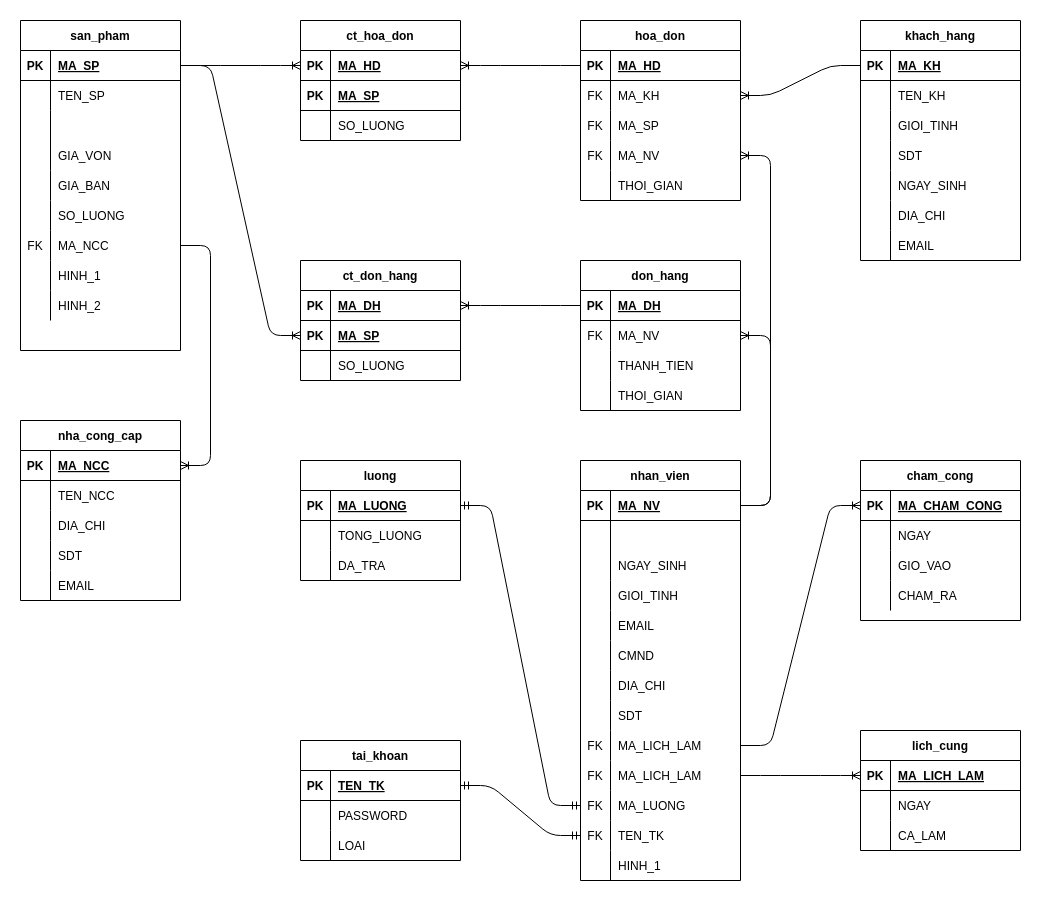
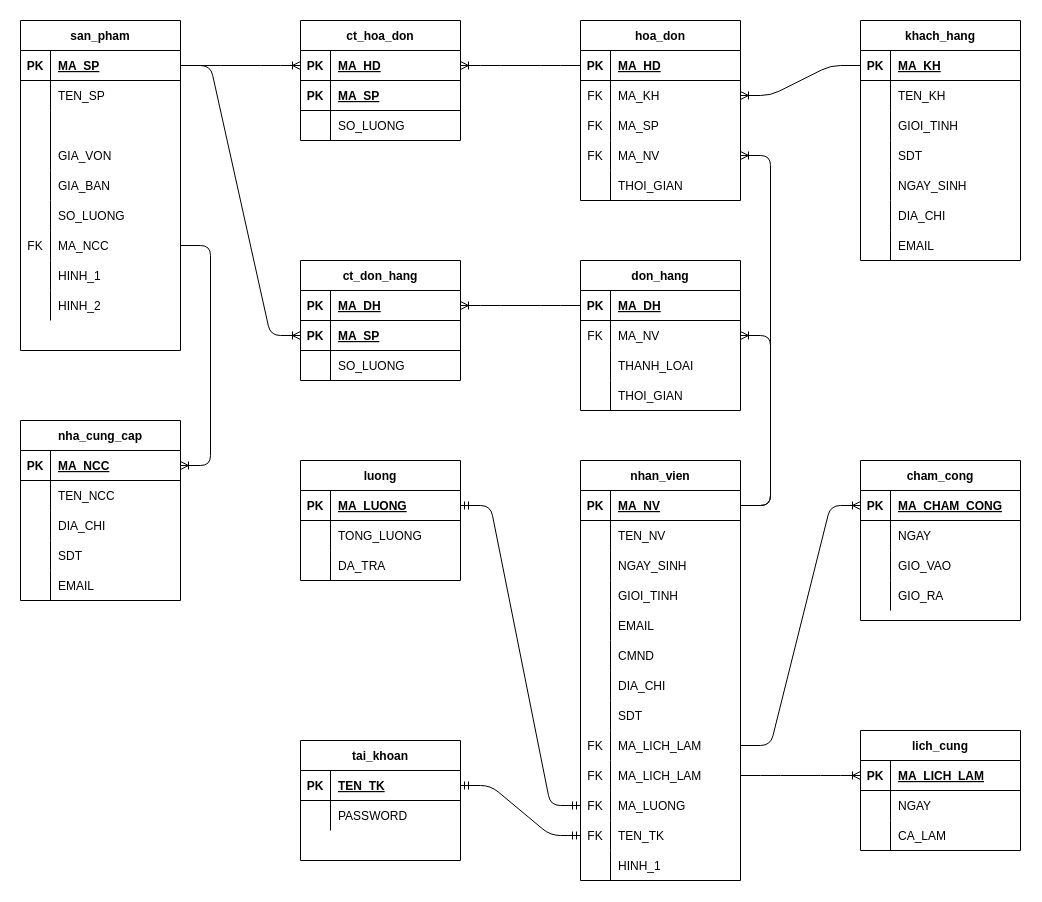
node "THANH_TIEN": label "THANH_TIEN" -> "THANH_LOAI"
node "nha_cong_cap": label "nha_cong_cap" -> "nha_cung_cap"
node "TEN_NV": added
node "CHAM_RA": label "CHAM_RA" -> "GIO_RA"
node "LOAI": removed
